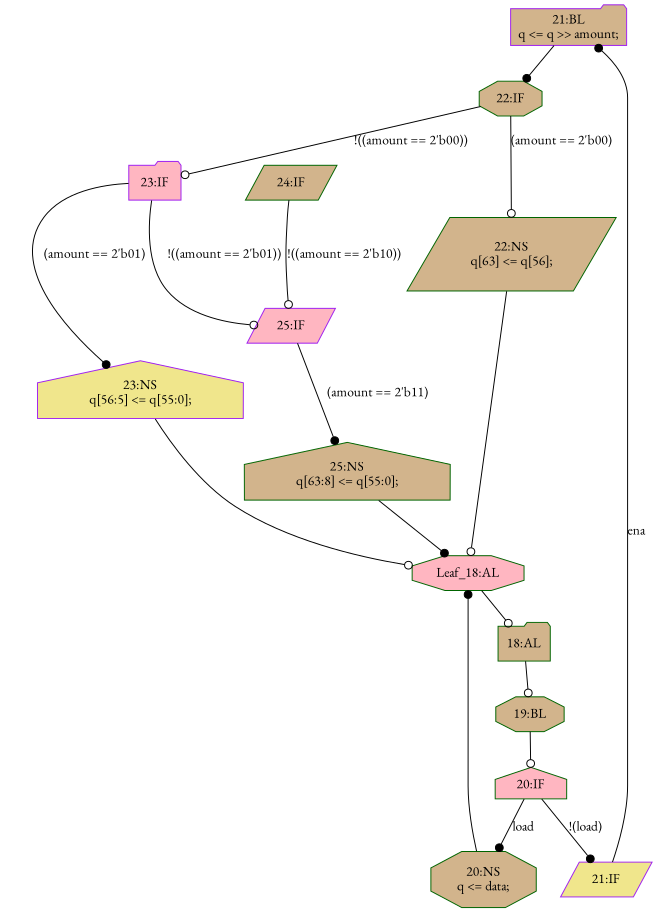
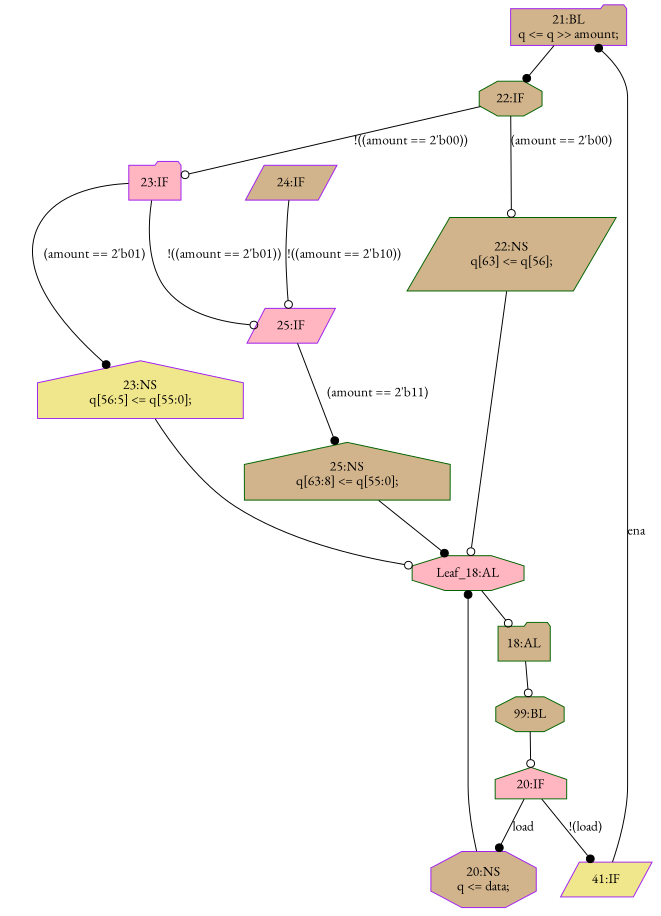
node "24:IF": color darkgreen -> purple
node "19:BL": label "19:BL" -> "99:BL"
node "20:NS q <= data;": color darkgreen -> purple
node "21:IF": label "21:IF" -> "41:IF"
